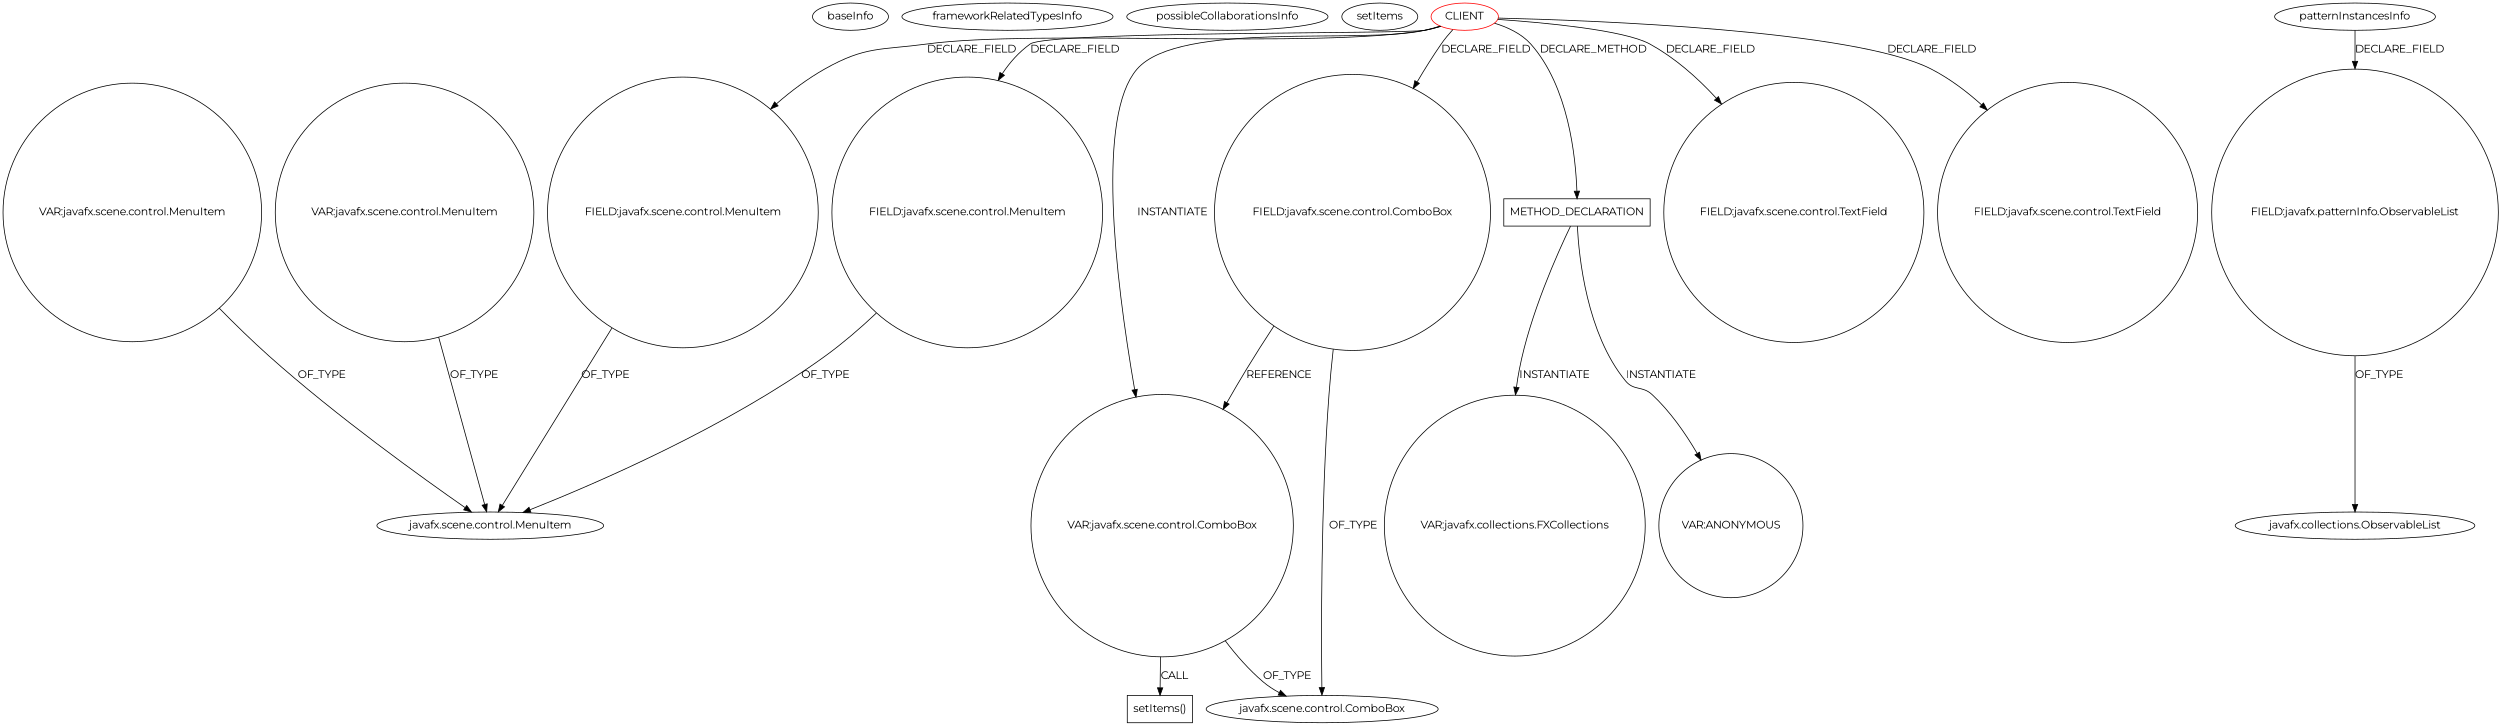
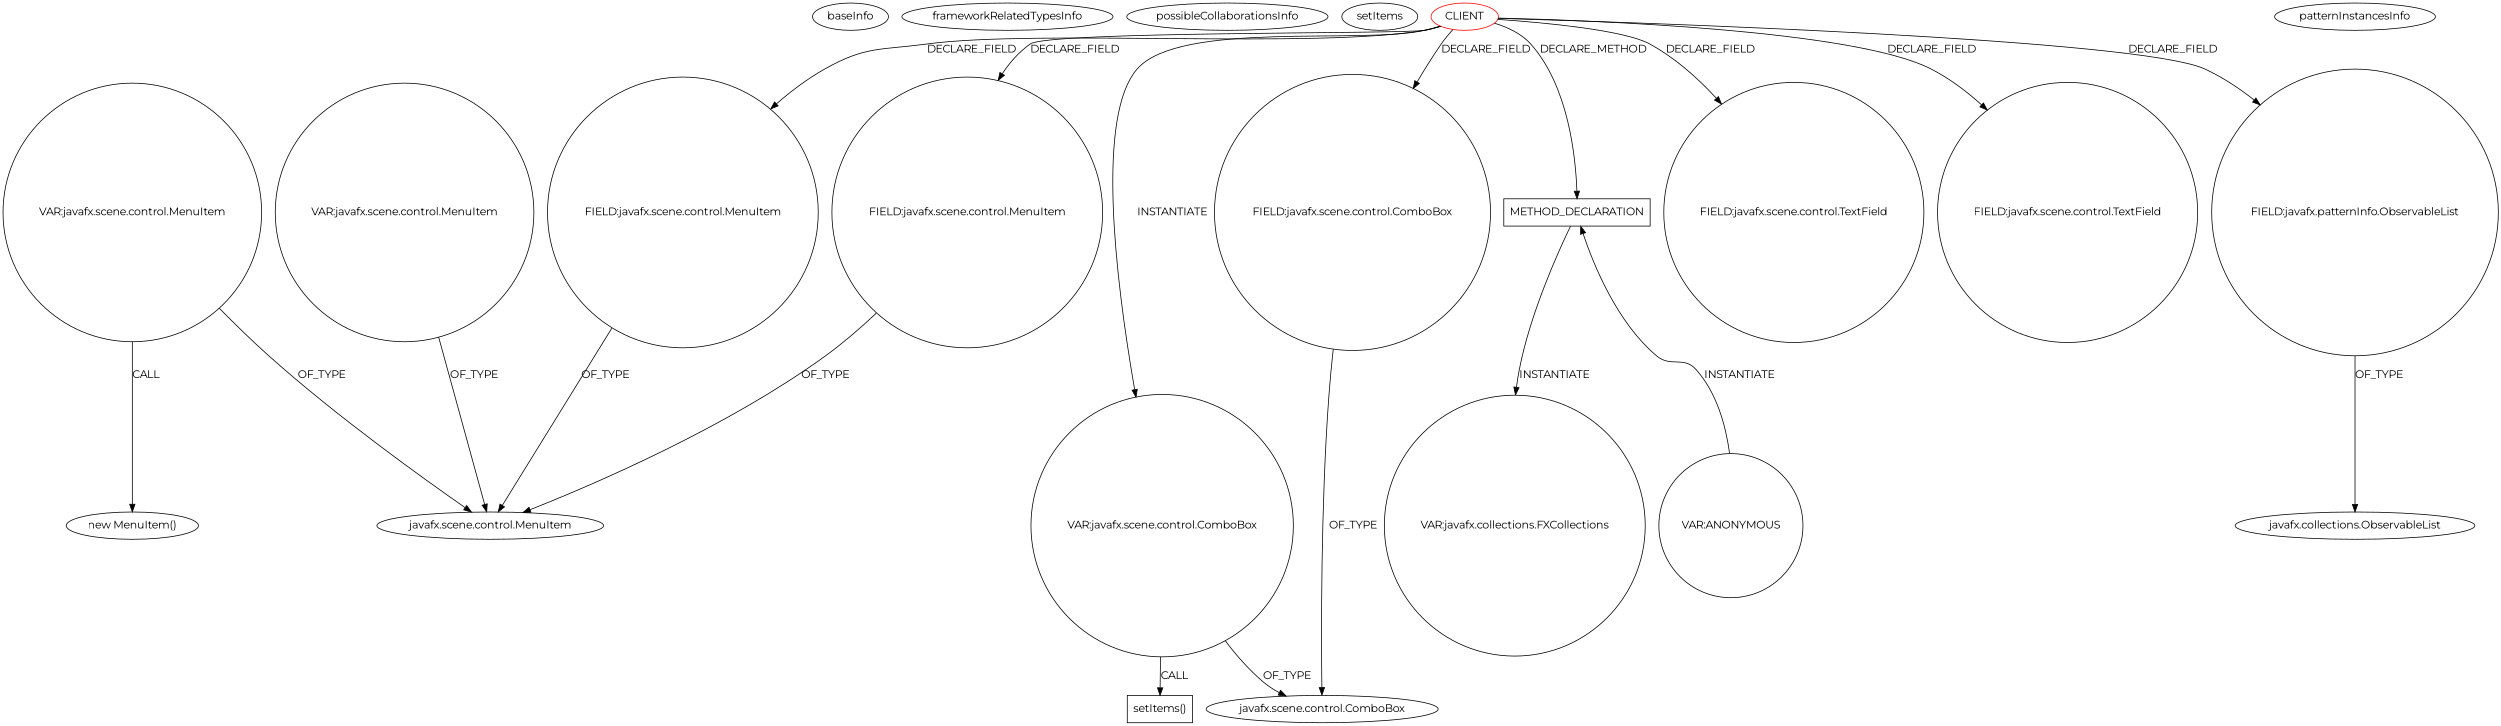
edge "patternInstancesInfo" -> "FIELD:javafx.patternInfo.ObservableList": now "CLIENT" -> "FIELD:javafx.patternInfo.ObservableList"
edge "METHOD_DECLARATION" -> "VAR:ANONYMOUS": reversed
edge "FIELD:javafx.scene.control.ComboBox" -> "VAR:javafx.scene.control.ComboBox": removed, label "REFERENCE"
node "new MenuItem()": added
